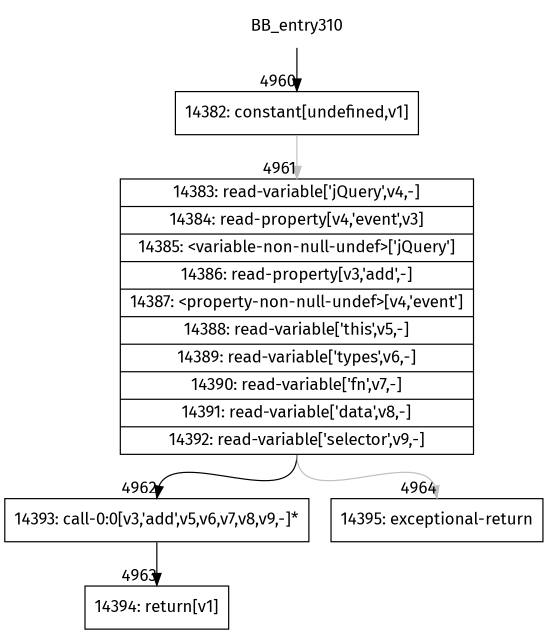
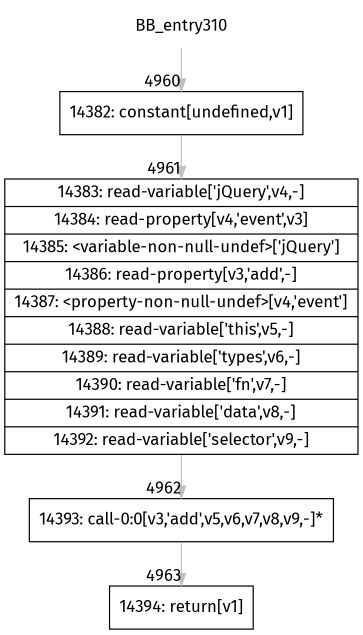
edge "BB_entry310" -> "14382: constant[undefined,v1]": color black -> gray
edge "14383: read-variable['jQuery',v4,-]" -> "14393: call-0:0[v3,'add',v5,v6,v7,v8,v9,-]*": color black -> gray
node "14395: exceptional-return": removed
edge "14393: call-0:0[v3,'add',v5,v6,v7,v8,v9,-]*" -> "14394: return[v1]": color black -> gray
